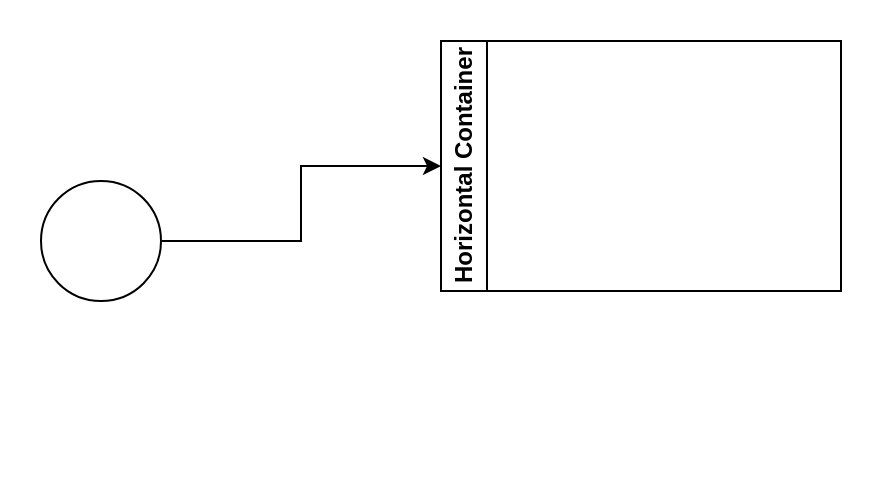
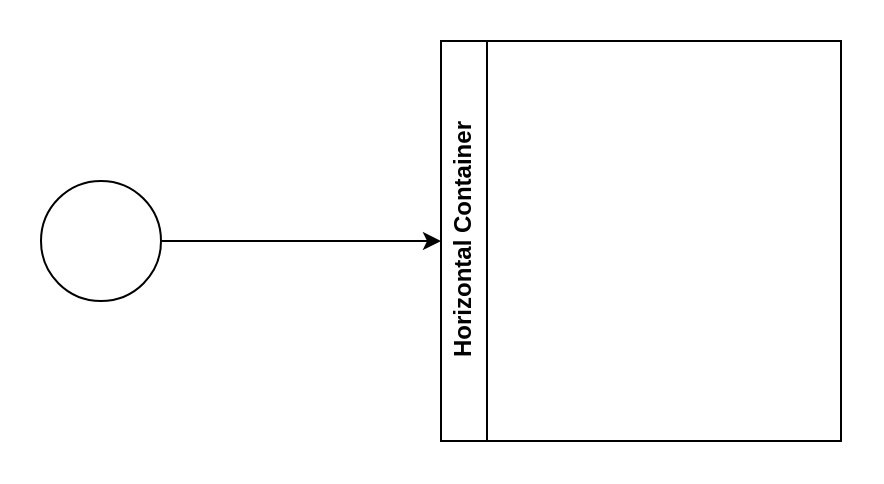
node "Horizontal Container": size 400x250 -> 400x400
